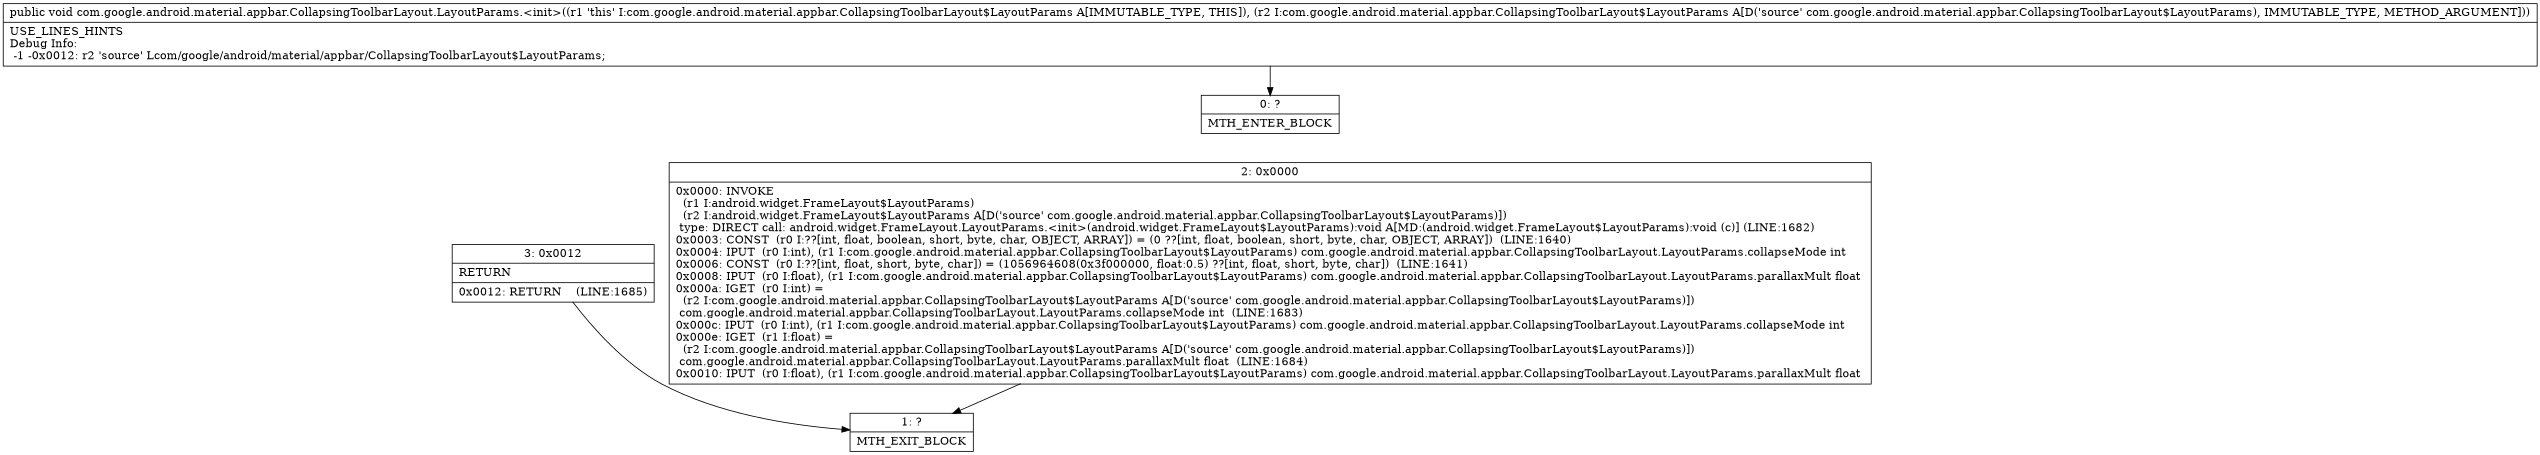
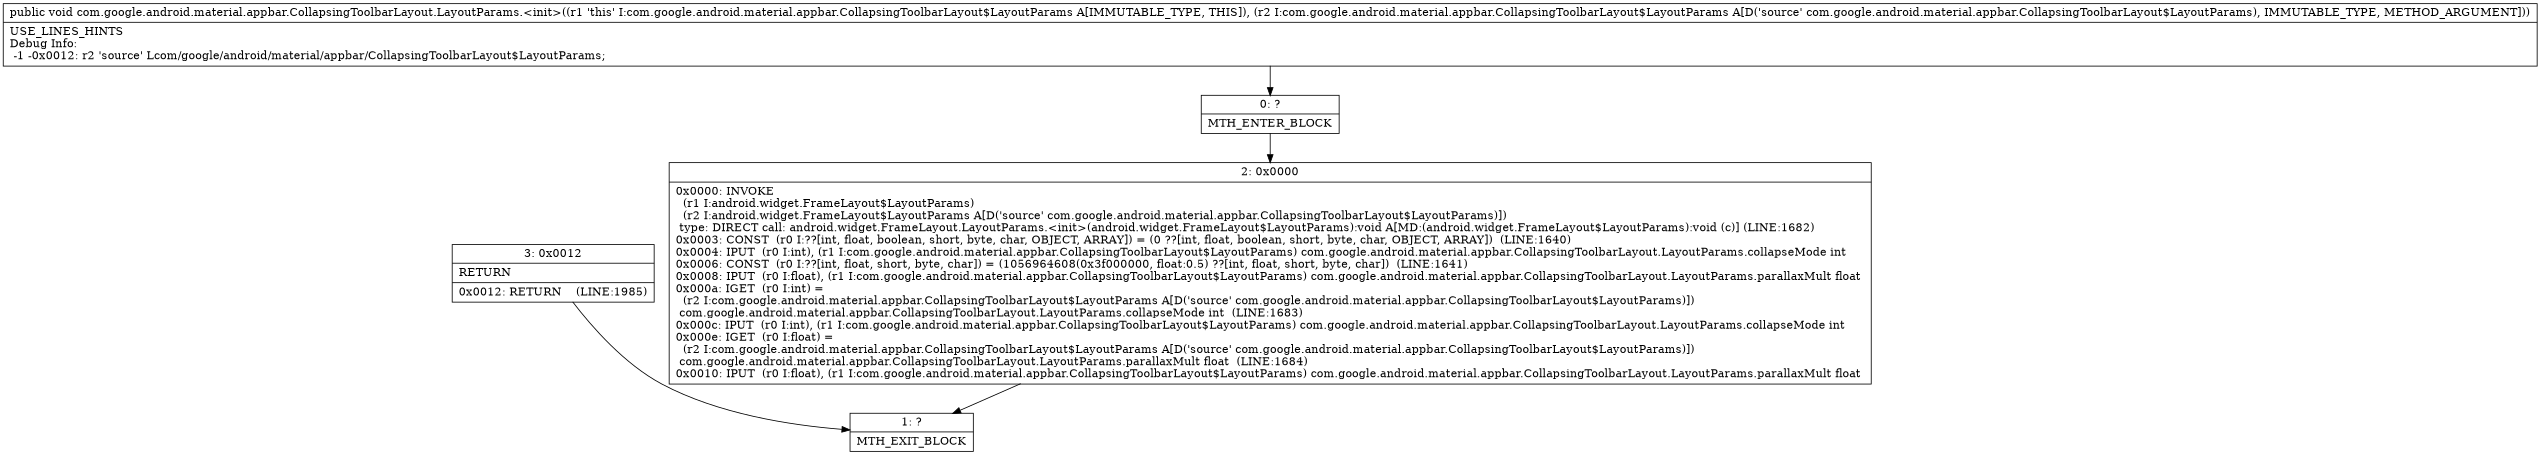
edge "0: ?" -> "2: 0x0000": added
node "3: 0x0012": text "0x0012: RETURN    (LINE:1685)" -> "0x0012: RETURN    (LINE:1985)"
node "2: 0x0000": text "0x000e: IGET  (r1 I:float) =" -> "0x000e: IGET  (r0 I:float) ="
